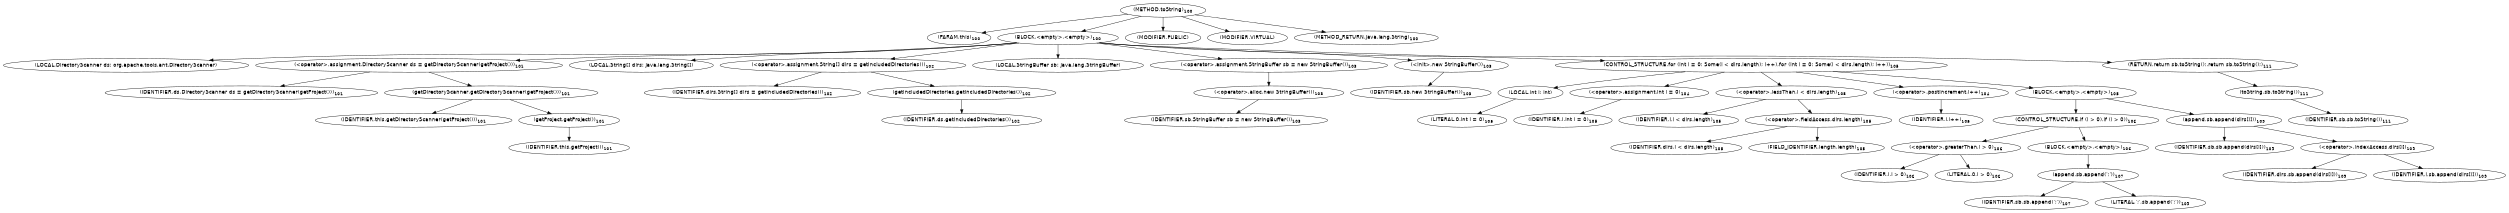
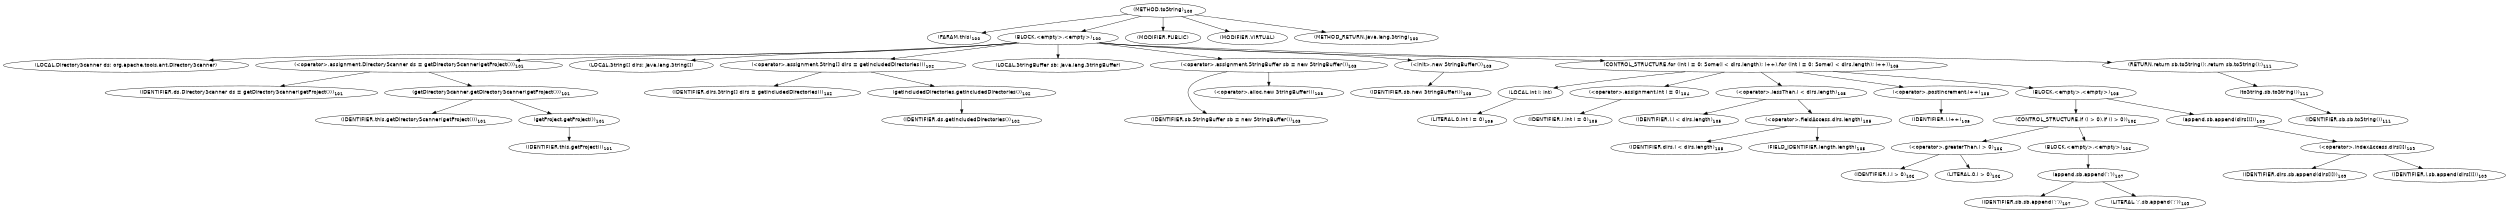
node "(<operator>.postIncrement,i++)": text "104" -> "105"
edge "(<operator>.alloc,new StringBuffer())" -> "(IDENTIFIER,sb,StringBuffer sb = new StringBuffer())": now "(<operator>.assignment,StringBuffer sb = new StringBuffer())" -> "(IDENTIFIER,sb,StringBuffer sb = new StringBuffer())"
node "(IDENTIFIER,sb,sb.append(dirs[i]))": removed
